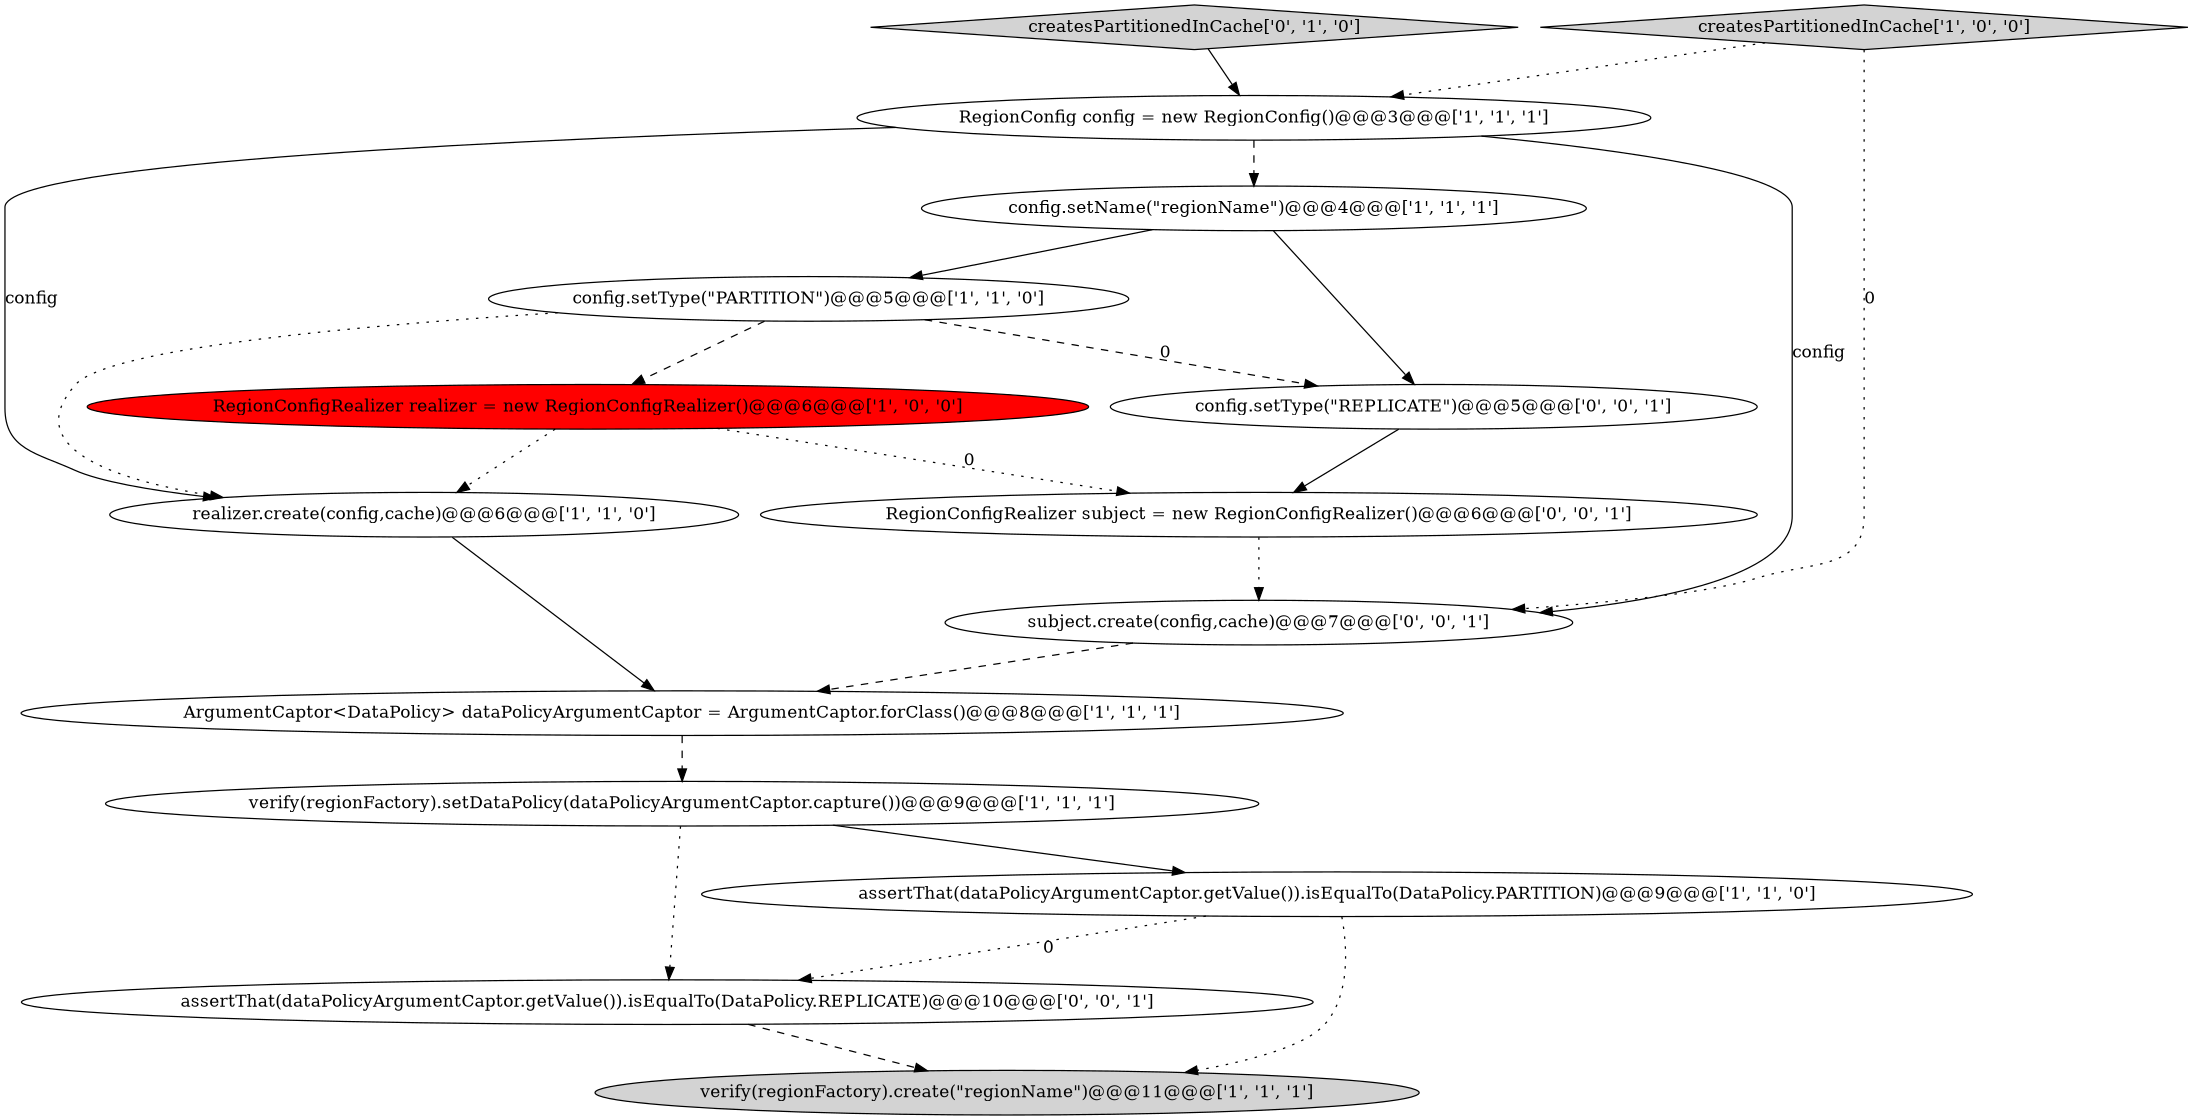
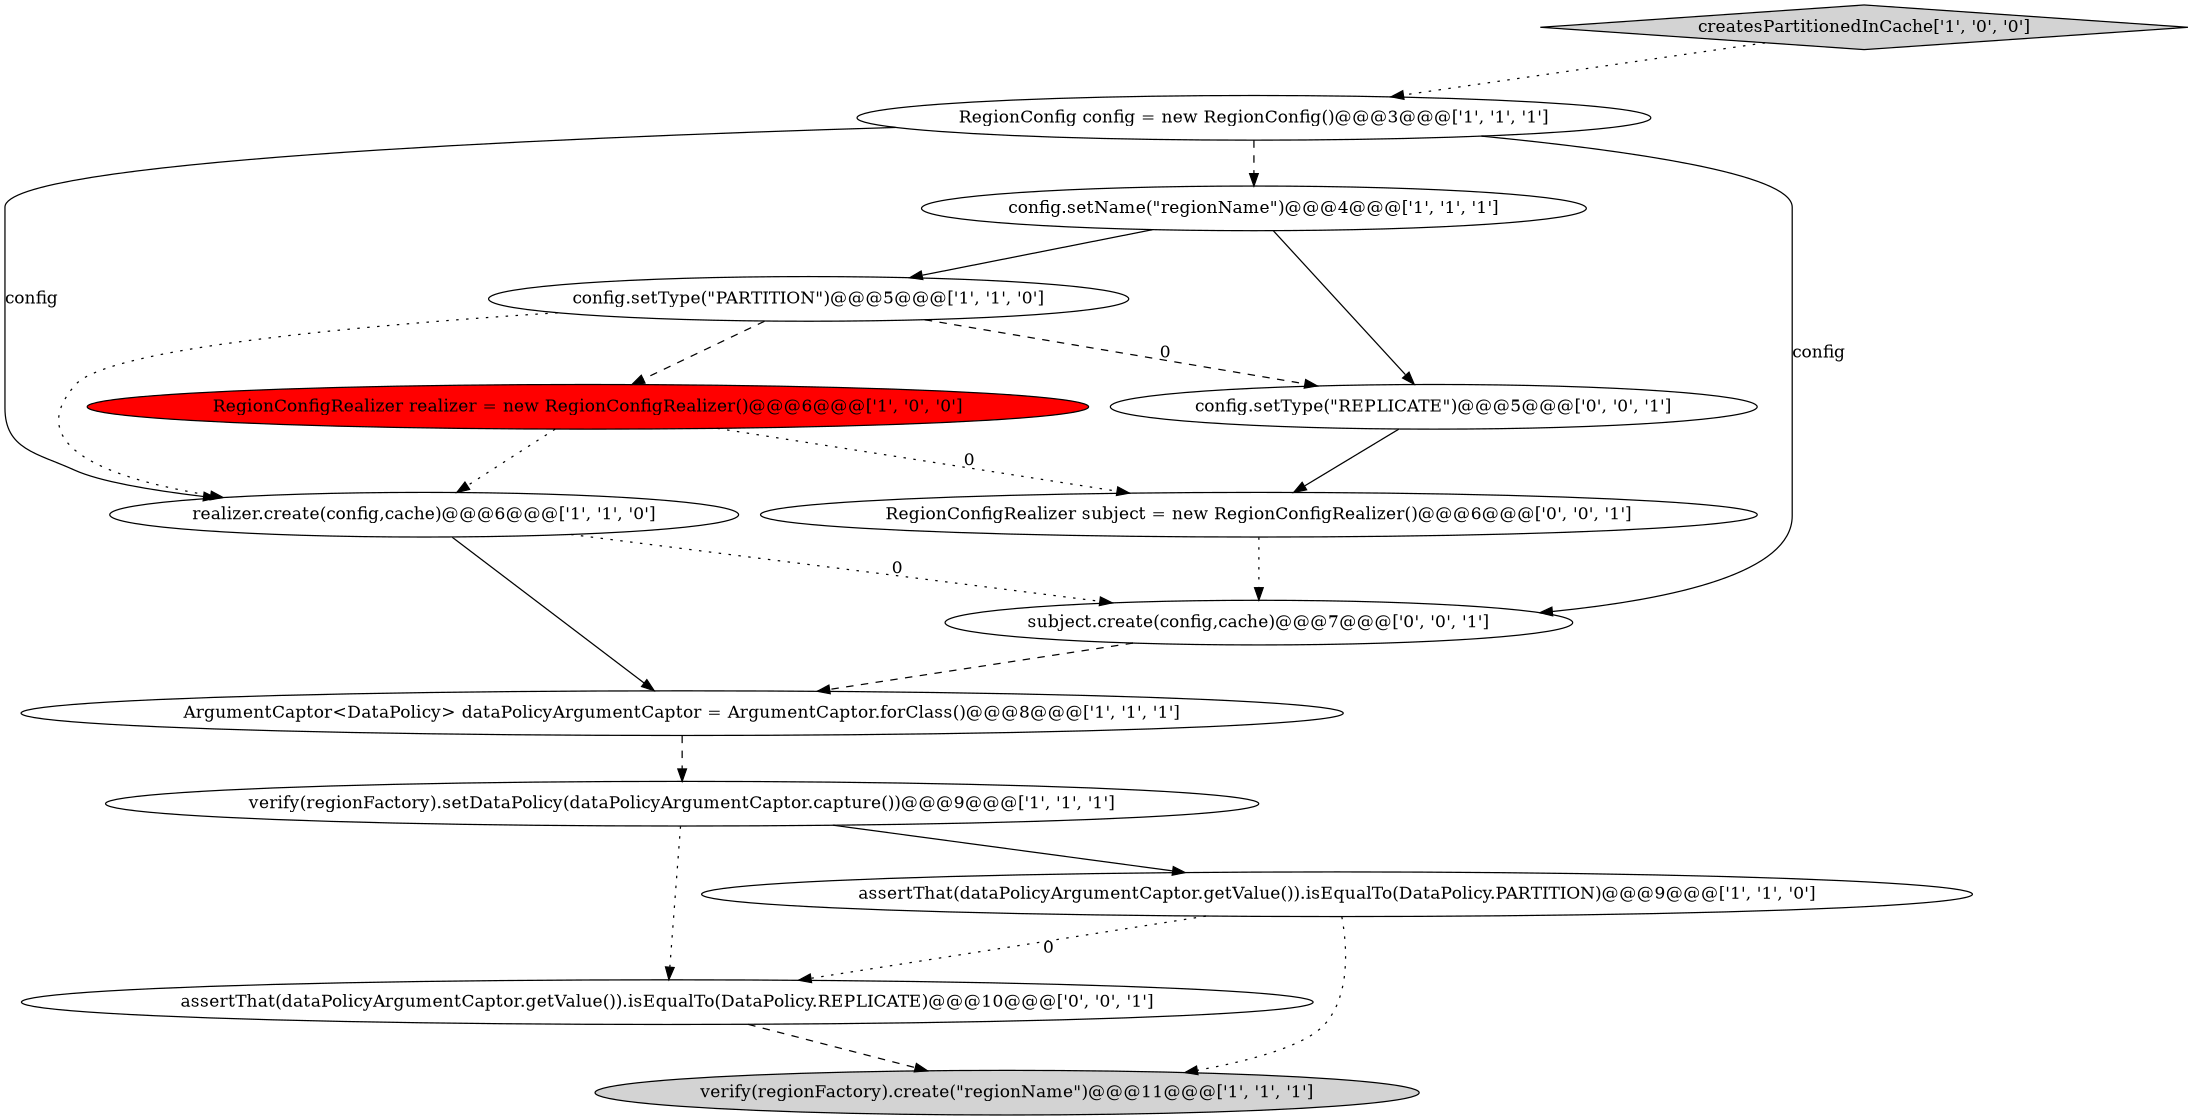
node "createsPartitionedInCache['0', '1', '0']": removed
edge "createsPartitionedInCache['1', '0', '0']" -> "subject.create(config,cache)@@@7@@@['0', '0', '1']": now "realizer.create(config,cache)@@@6@@@['1', '1', '0']" -> "subject.create(config,cache)@@@7@@@['0', '0', '1']"
